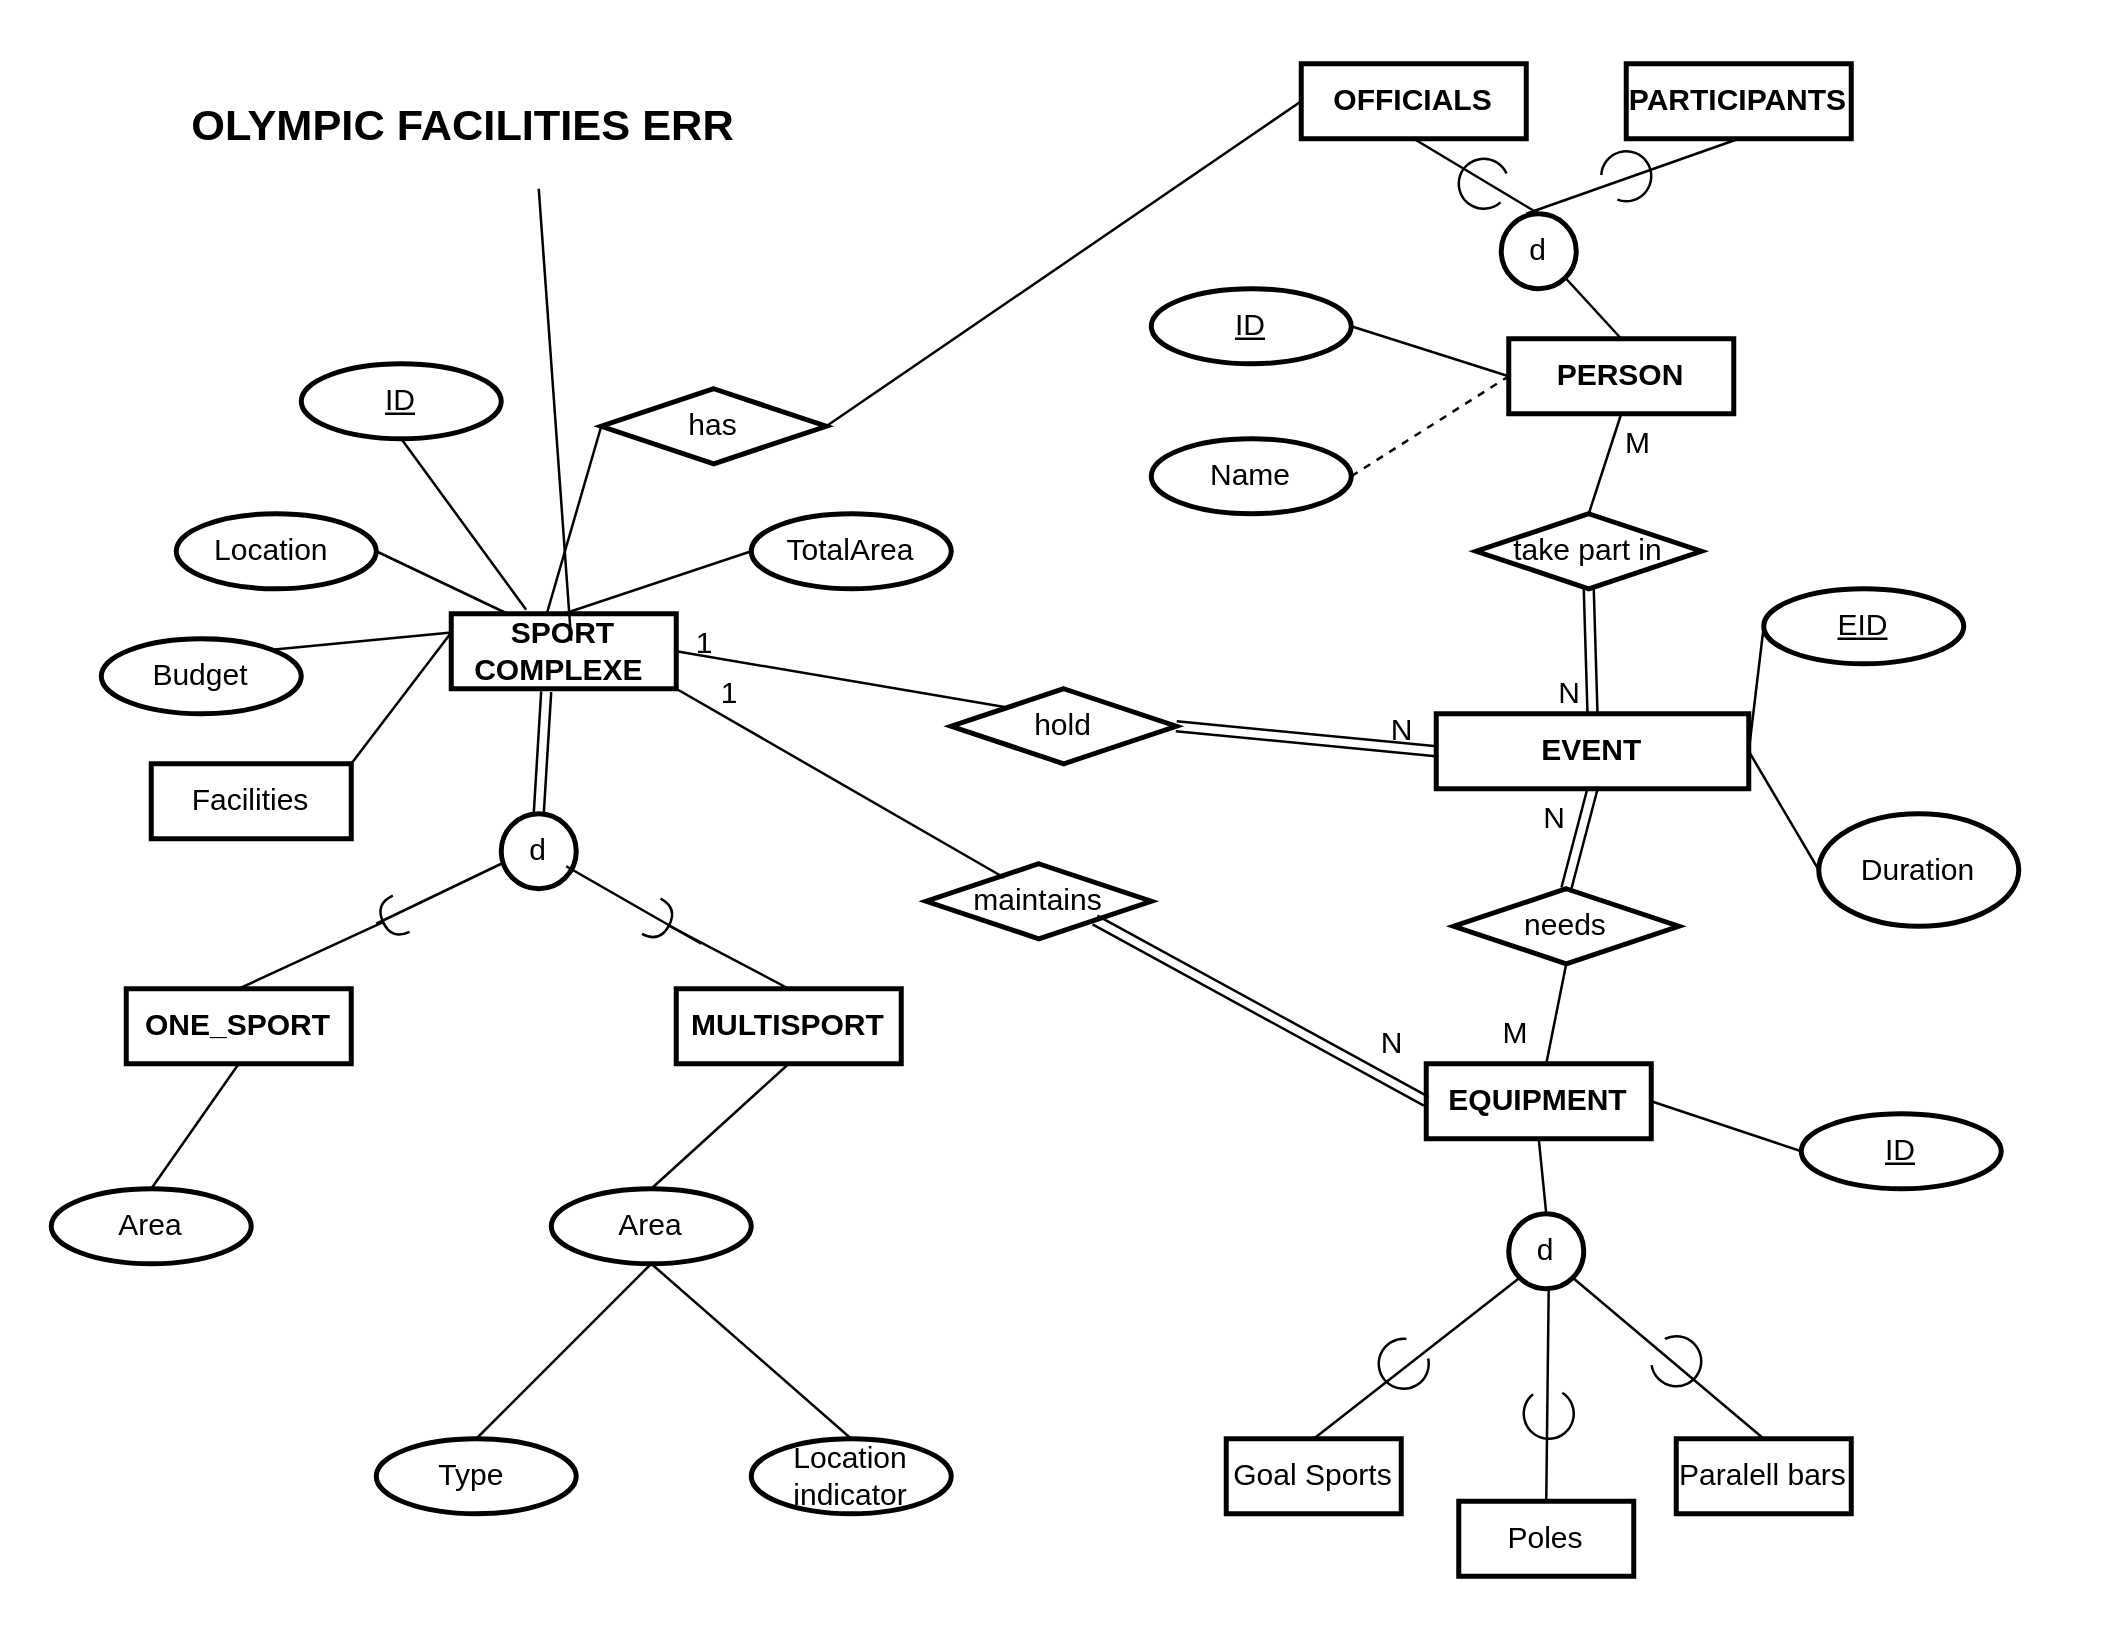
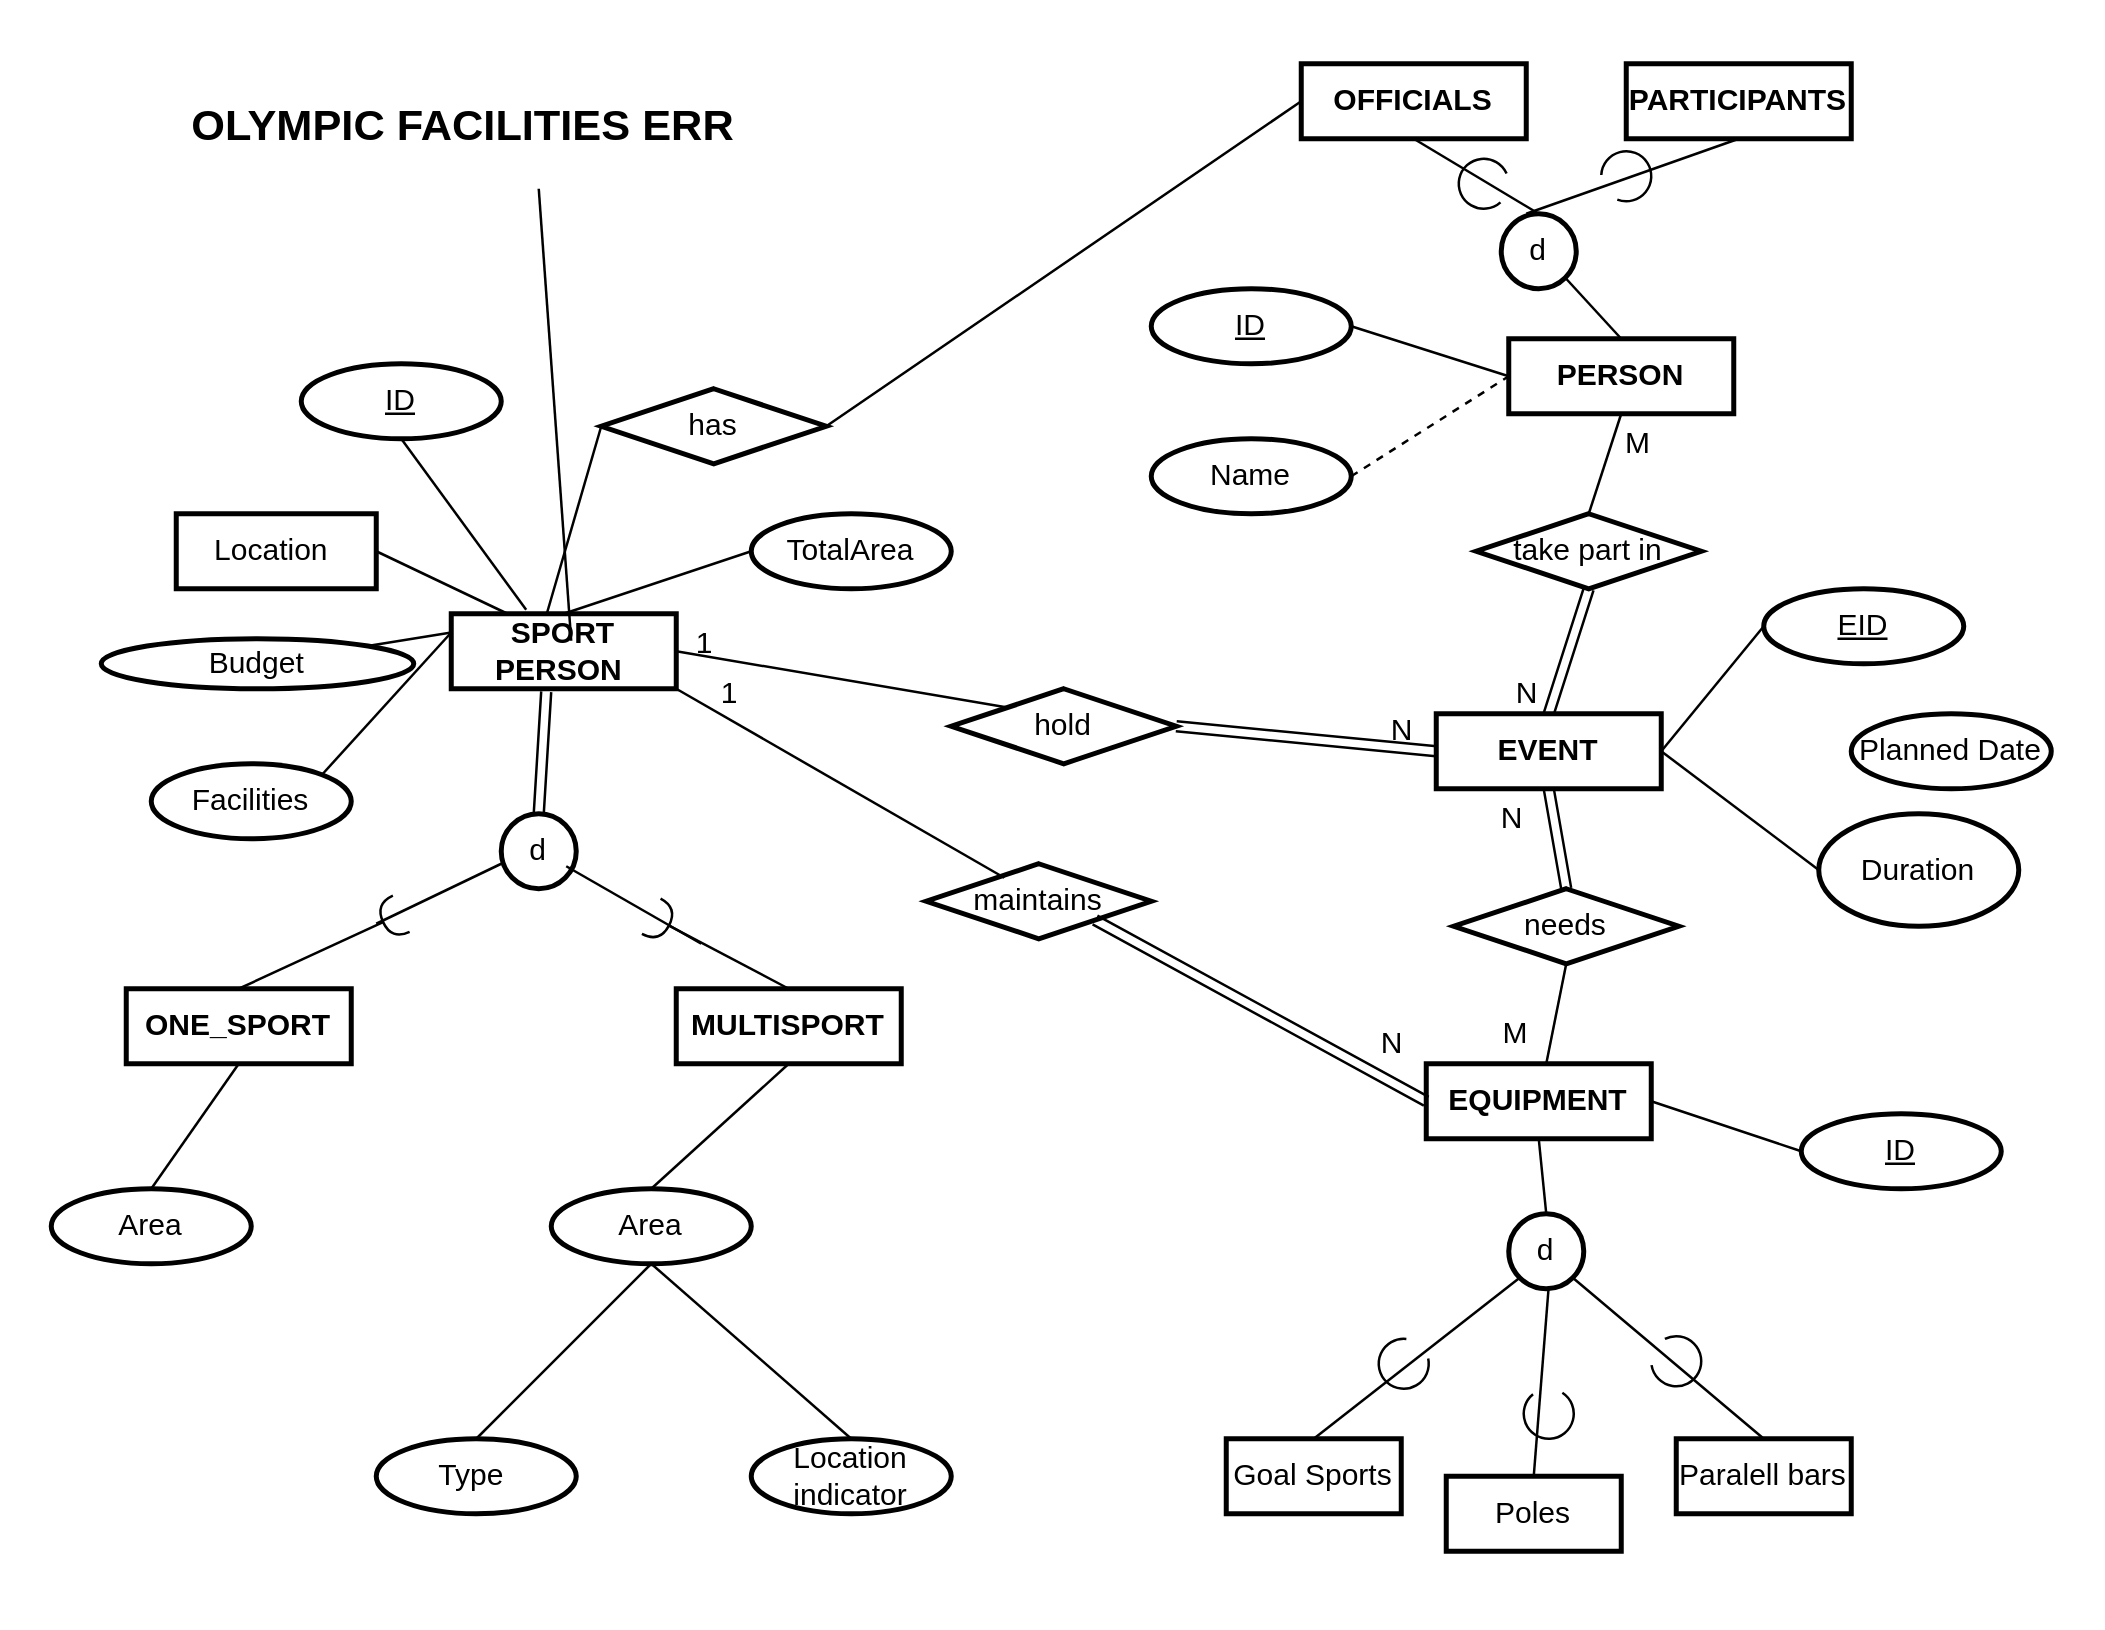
node "Location": shape ellipse -> rectangle
node "SPORT COMPLEXE": label "SPORT COMPLEXE" -> "SPORT PERSON"
node "Budget": size 200x75 -> 313x50
node "EVENT": size 313x75 -> 225x75
node "Planned Date": added
node "Facilities": shape rectangle -> ellipse
node "Poles": moved (1546, 1539) -> (1534, 1514)
